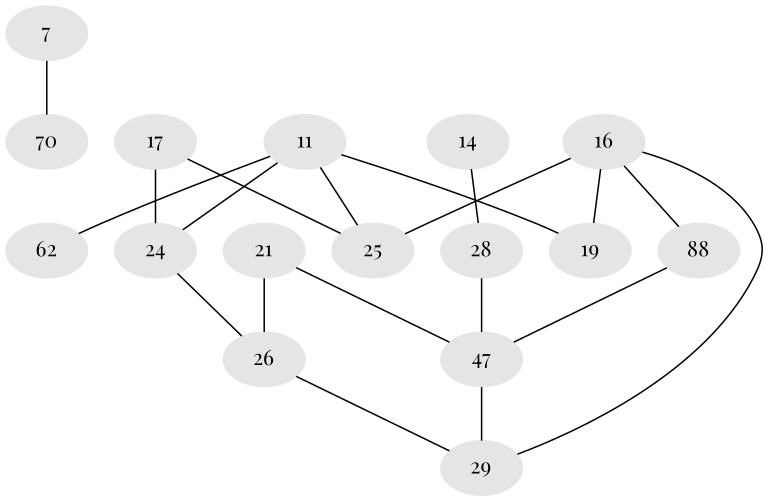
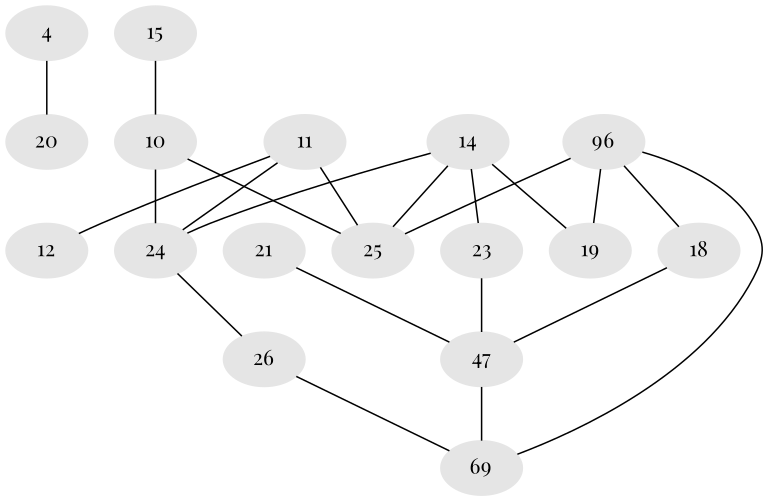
node "7": label "7" -> "4"
node "15": added
node "70": label "70" -> "20"
node "17": label "17" -> "10"
node "16": label "16" -> "96"
edge "14" -- "24": added
edge "11" -- "19": now "14" -- "19"
edge "14" -- "25": added
node "62": label "62" -> "12"
node "28": label "28" -> "23"
node "88": label "88" -> "18"
edge "21" -- "26": removed
node "29": label "29" -> "69"
